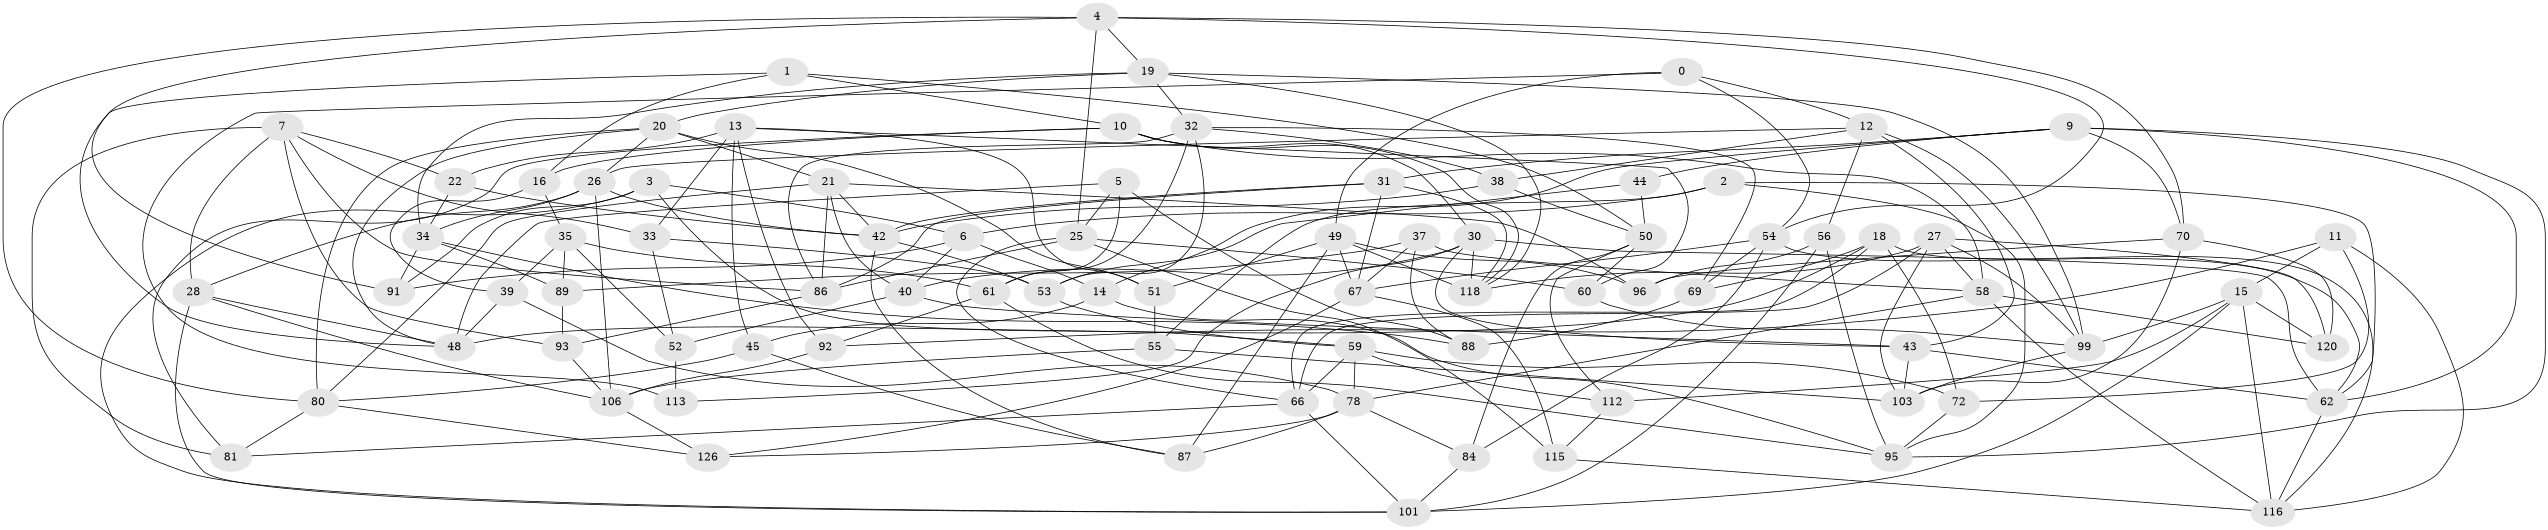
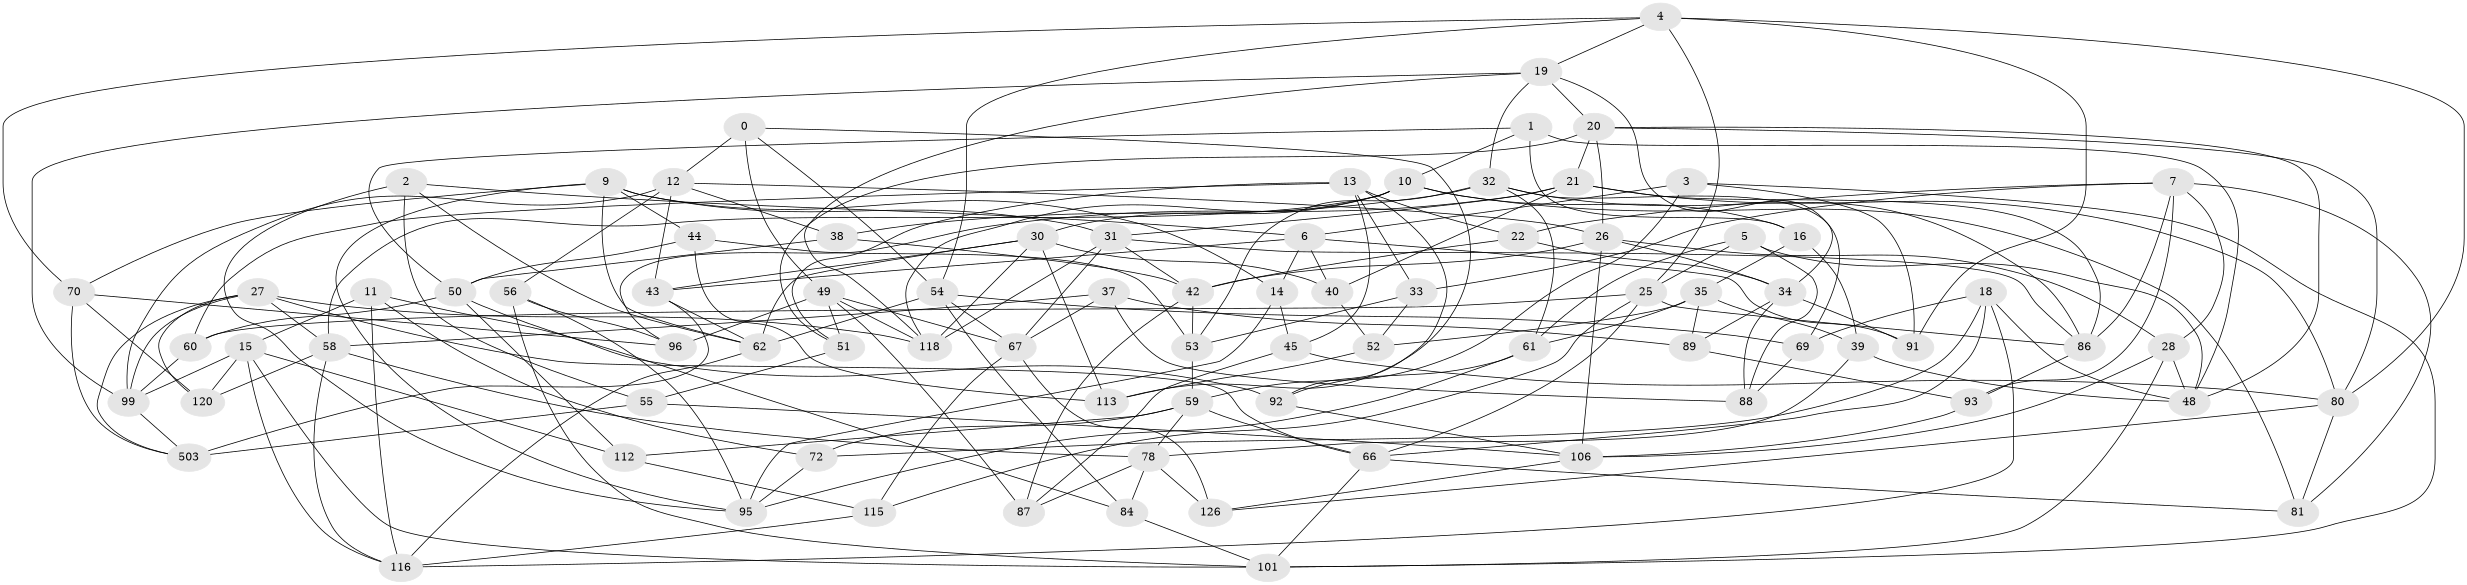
edge "21" -- "42": now "21" -- "31"
edge "40" -- "43": now "6" -- "43"
edge "44" -- "113": added
node "103": label "103" -> "503"
